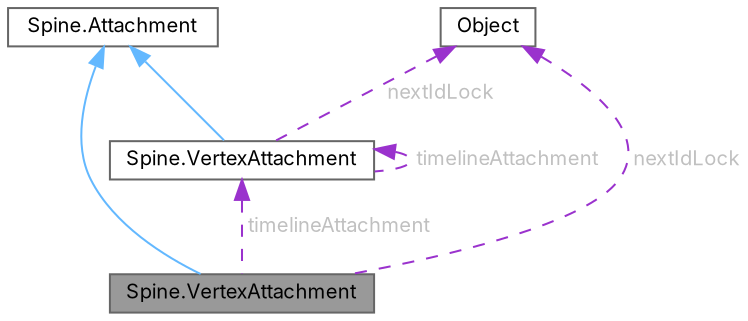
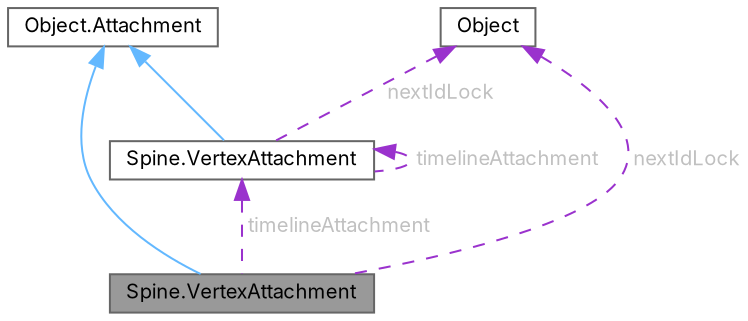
node "Spine.Attachment": label "Spine.Attachment" -> "Object.Attachment"
